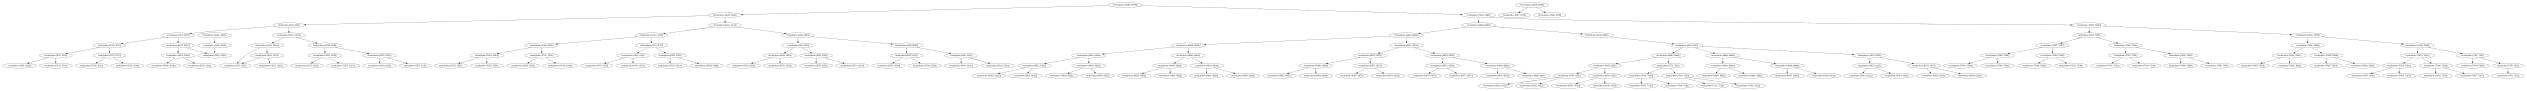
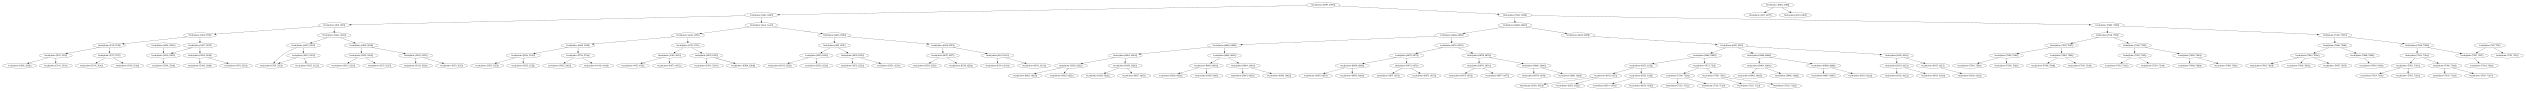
edge "Node{data=[3607, 3607]}" -> "Node{data=[3396, 3396]}": now "Node{data=[3607, 3607]}" -> "Node{data=[3605, 3605]}"
edge "Node{data=[7898, 7898]}" -> "Node{data=[7897, 7897]}": now "Node{data=[7894, 7894]}" -> "Node{data=[7897, 7897]}"
edge "Node{data=[7910, 7910]}" -> "Node{data=[7911, 7911]}": reversed
node "Node{data=[6928, 6928]}": removed
